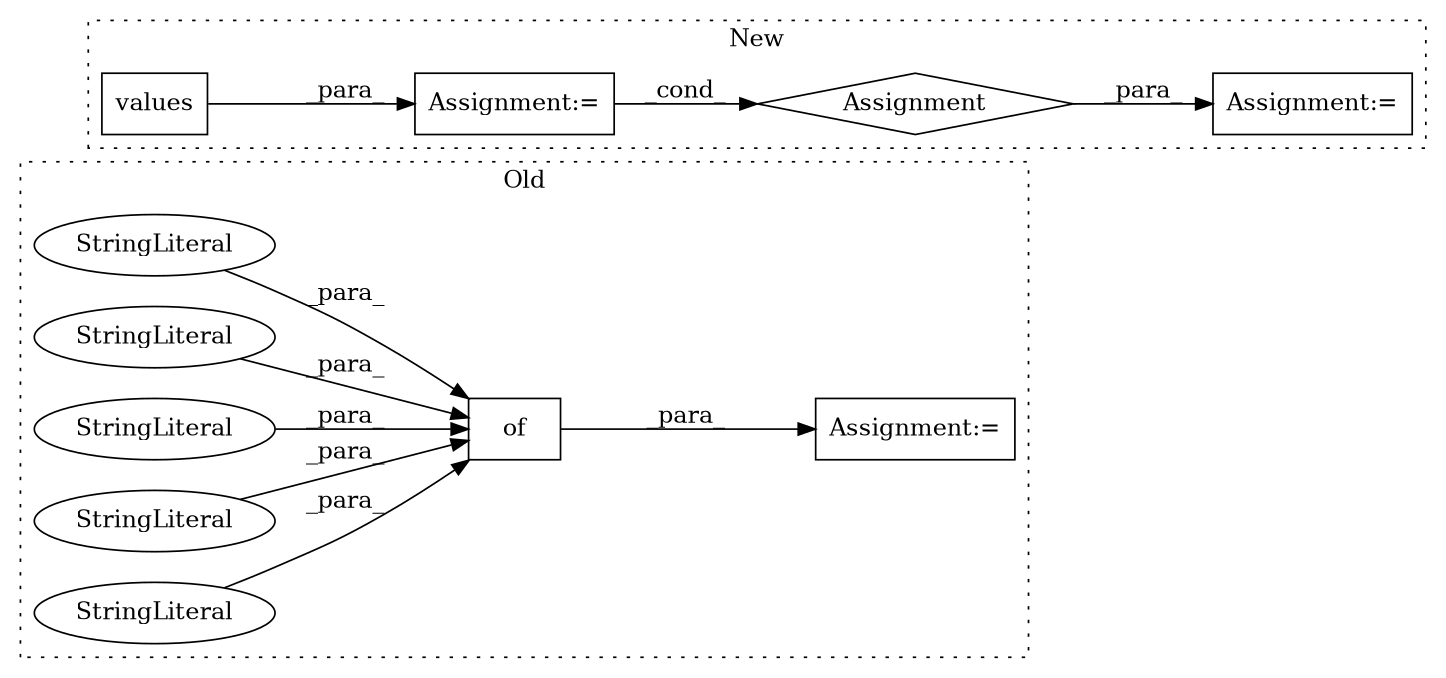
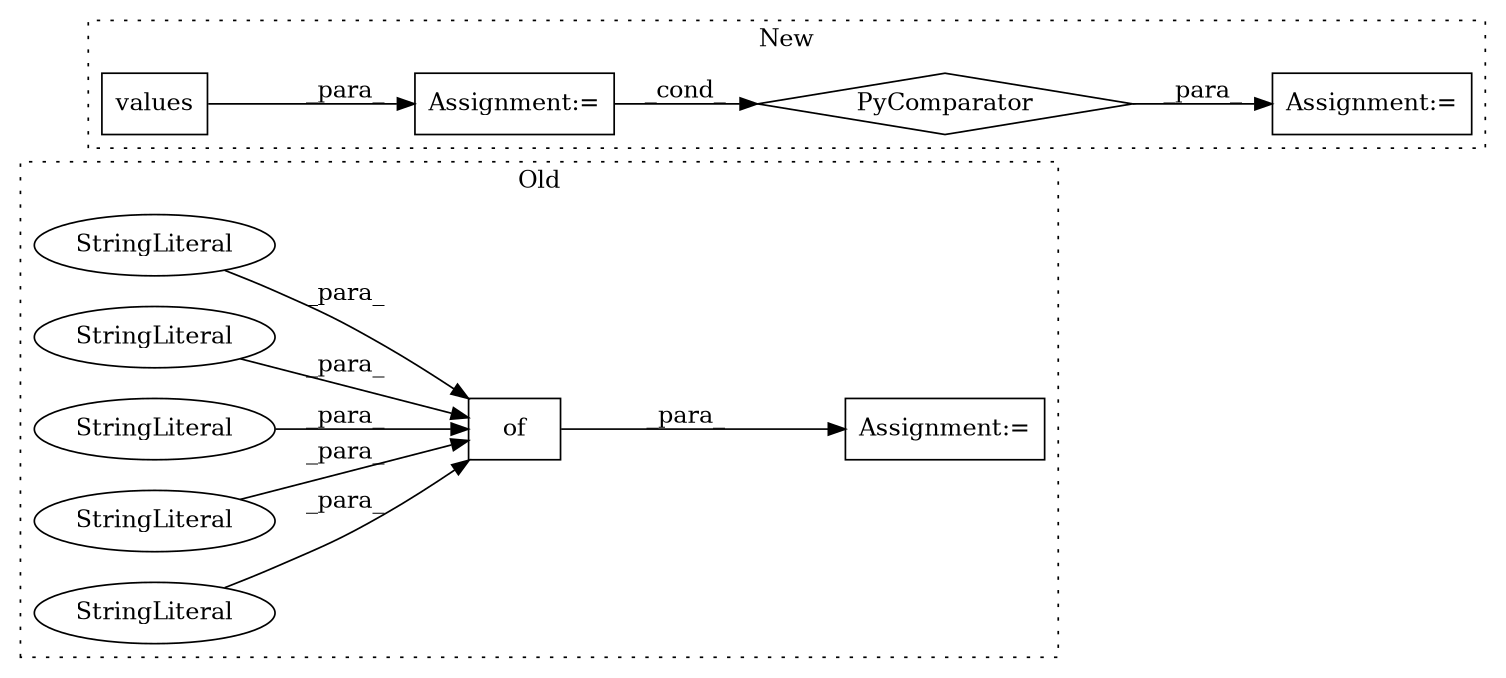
node "Assignment": label "Assignment" -> "PyComparator"
